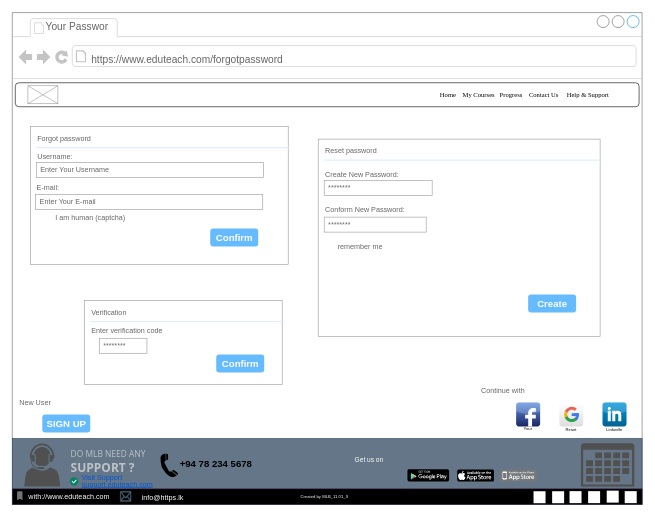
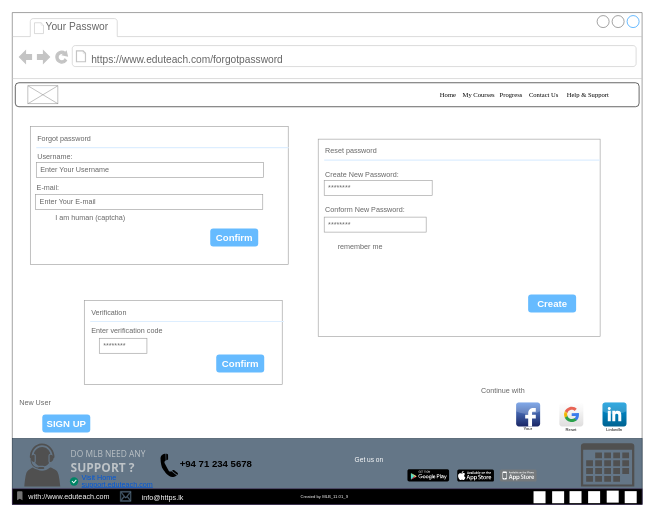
node "+94 78 234 5678": label "+94 78 234 5678" -> "+94 71 234 5678"
node "Visit Support support.eduteach.com": label "Visit Support support.eduteach.com" -> "Visit Home support.eduteach.com"
